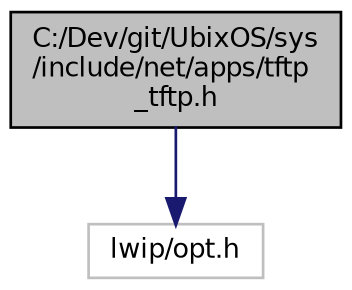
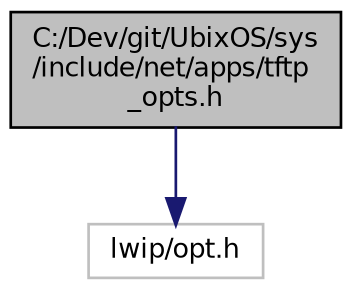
node "C:/Dev/git/UbixOS/sys /include/net/apps/tftp _tftp.h": label "C:/Dev/git/UbixOS/sys /include/net/apps/tftp _tftp.h" -> "C:/Dev/git/UbixOS/sys /include/net/apps/tftp _opts.h"
